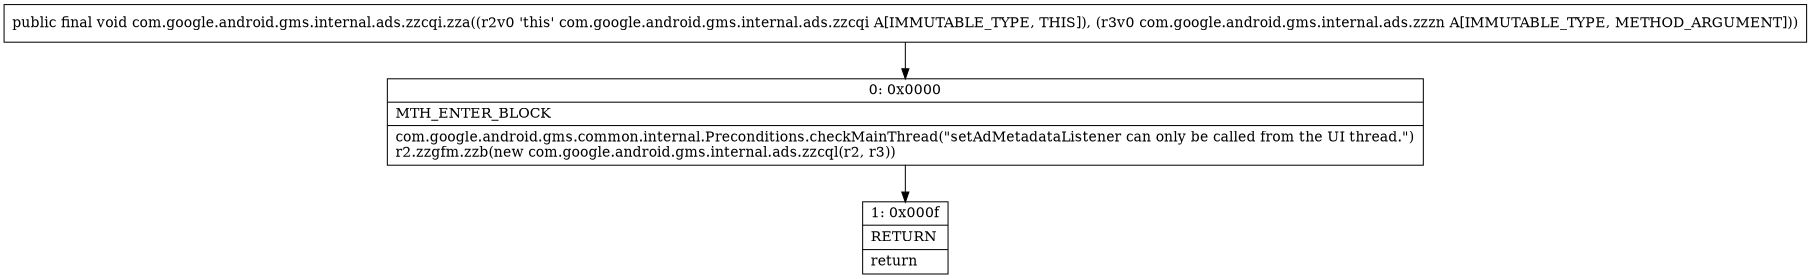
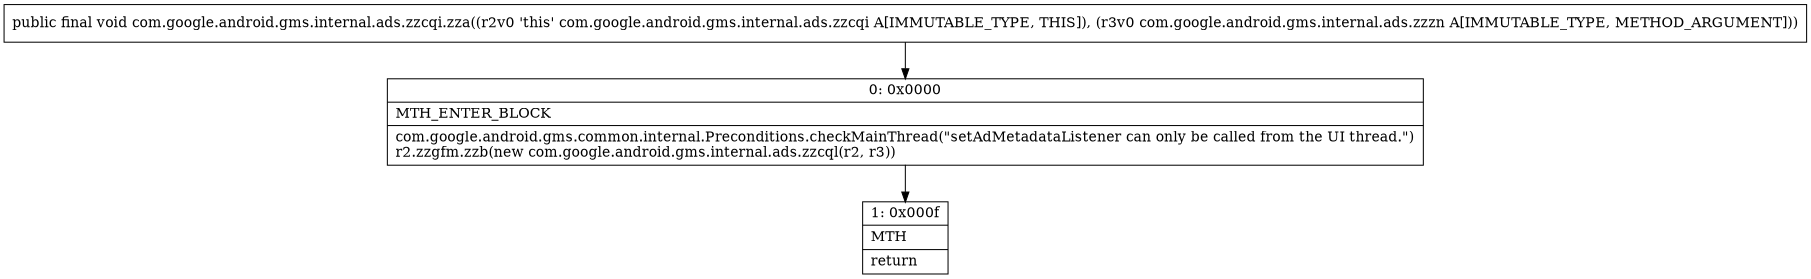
node "1: 0x000f": text "RETURN" -> "MTH"
